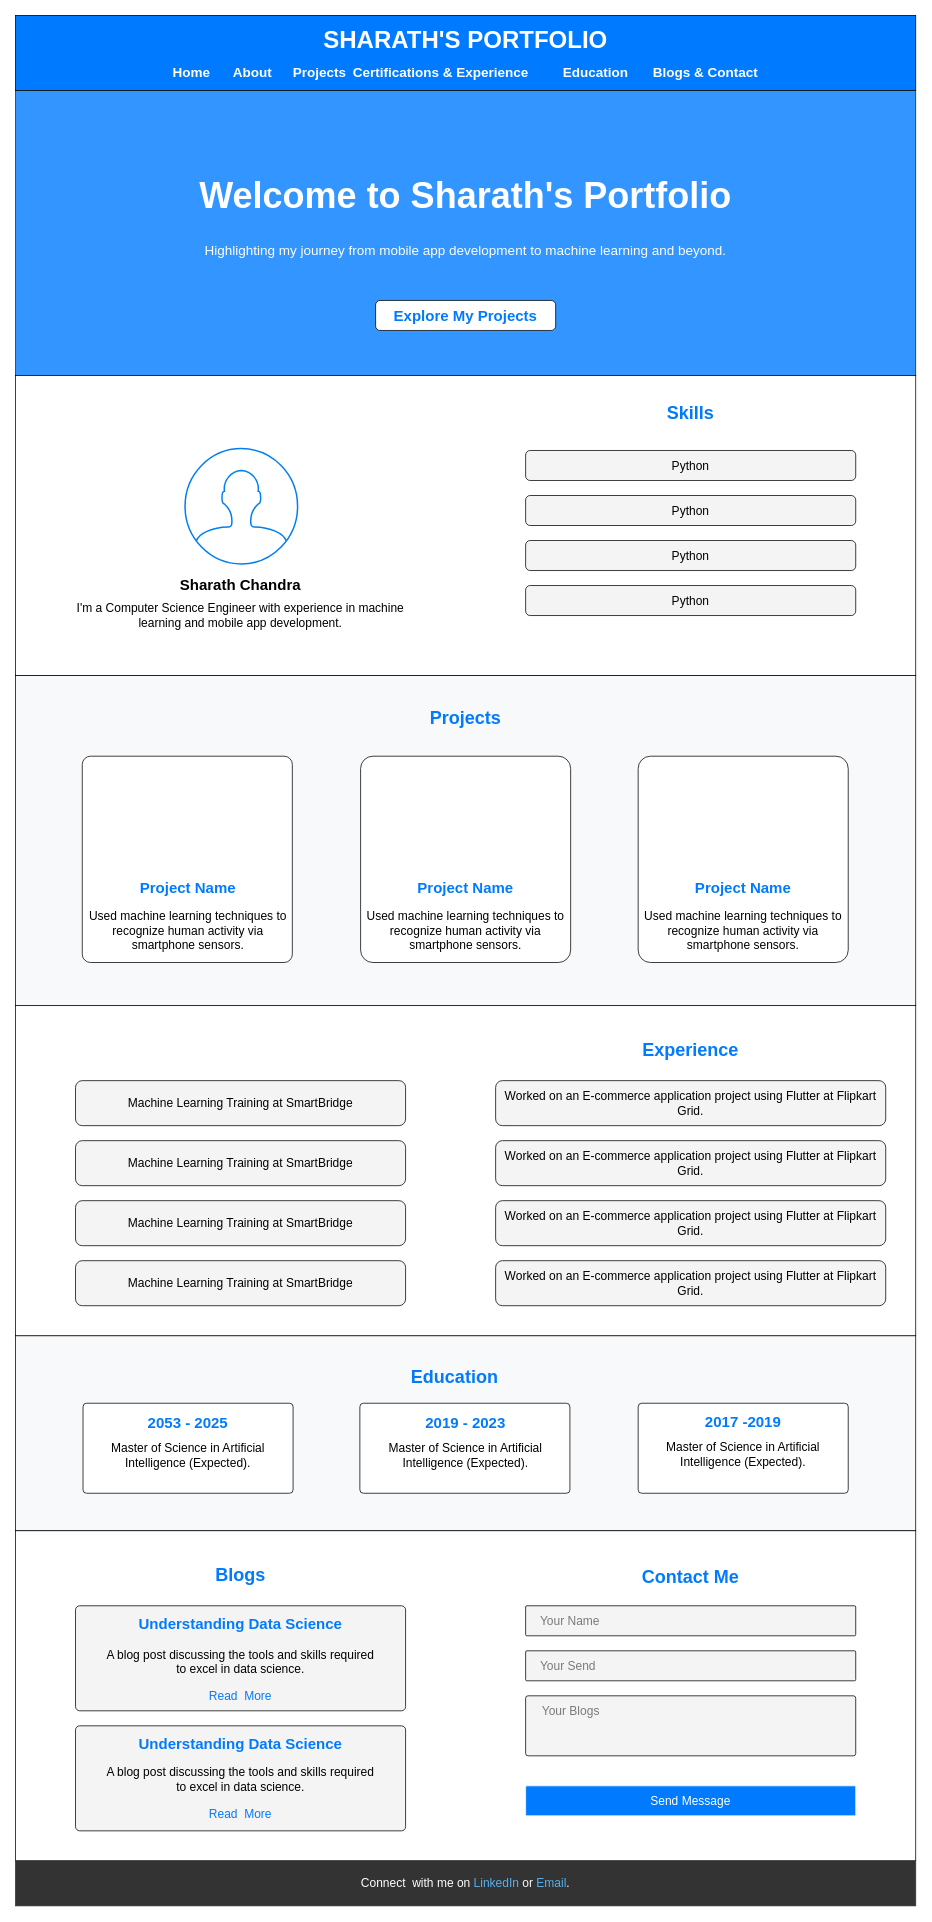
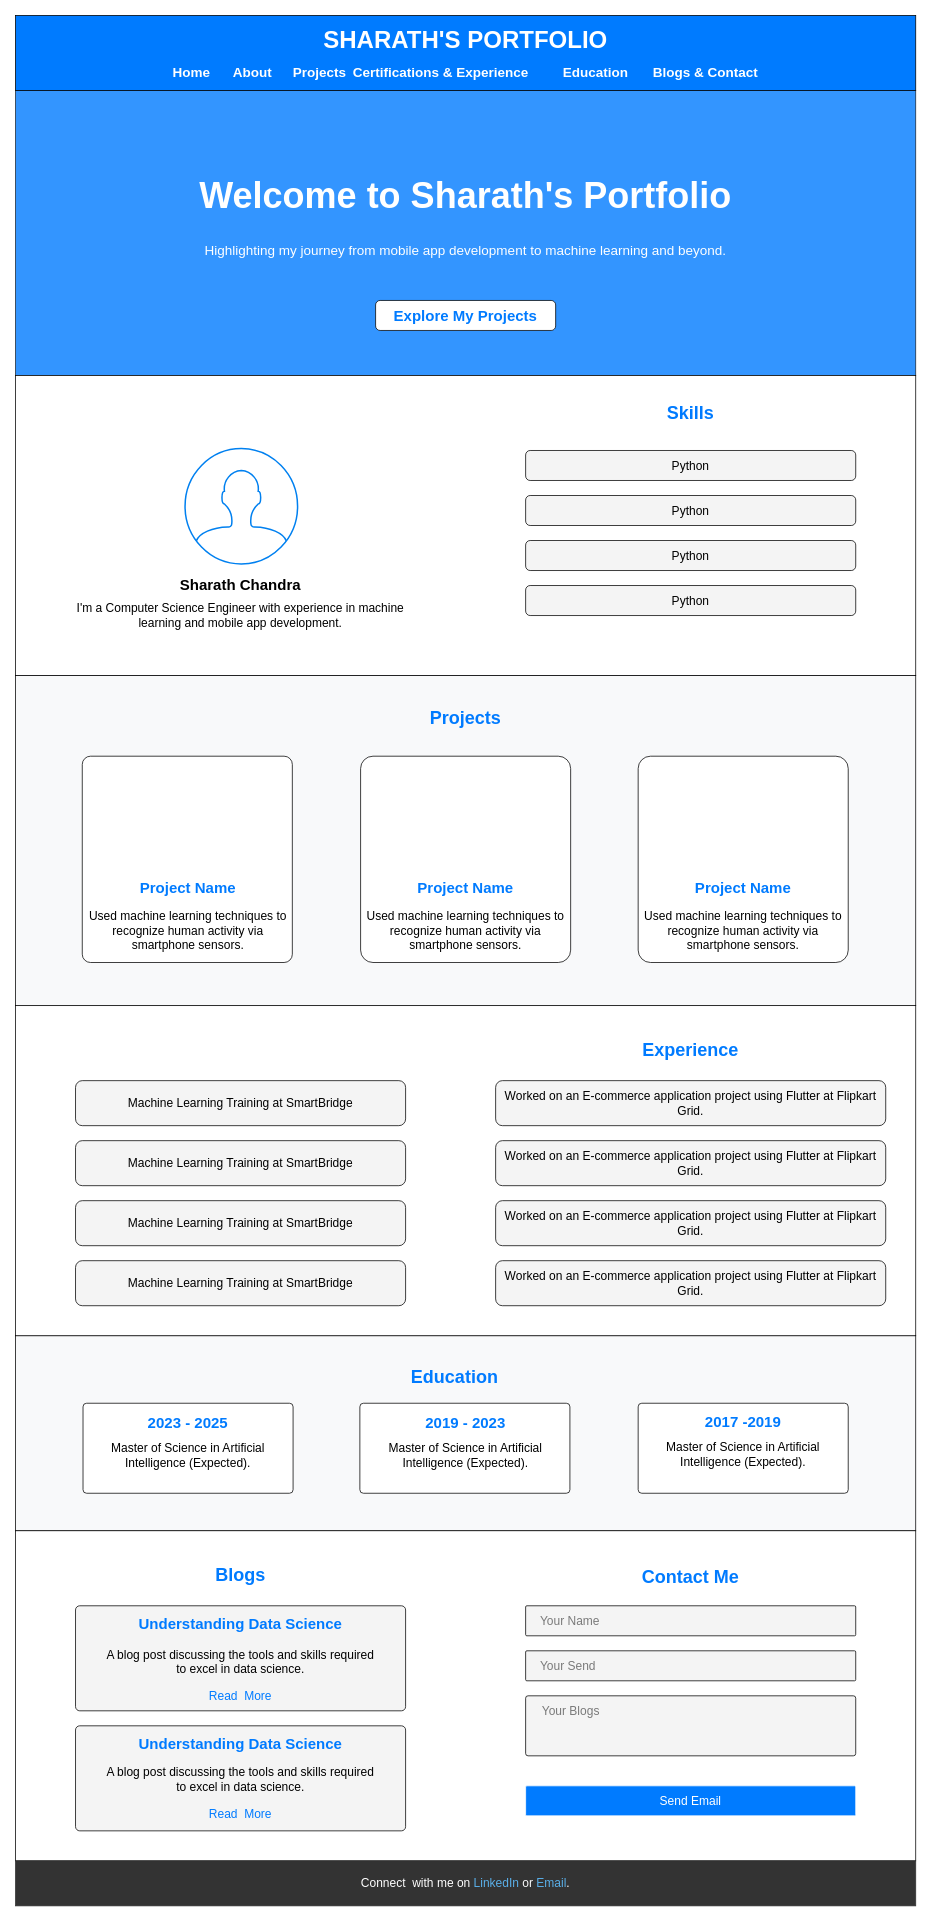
node "2053 - 2025": label "2053 - 2025" -> "2023 - 2025"
node "Send Message": label "Send Message" -> "Send Email"
